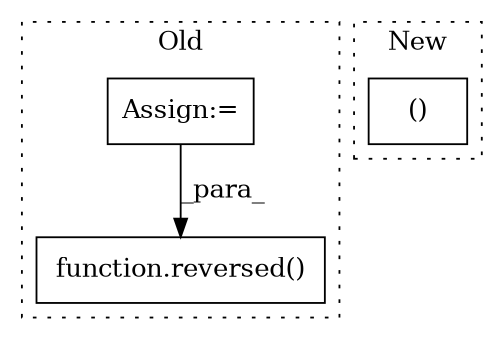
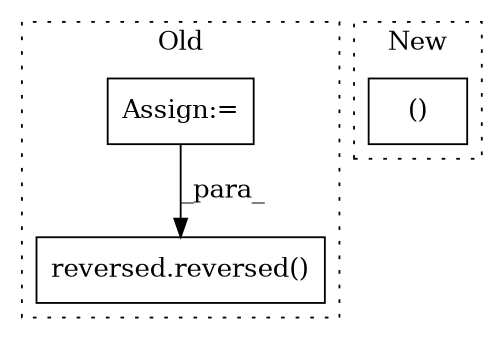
node "function.reversed()": label "function.reversed()" -> "reversed.reversed()"
